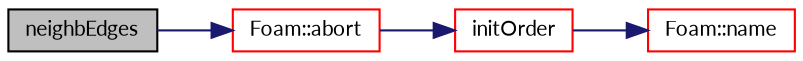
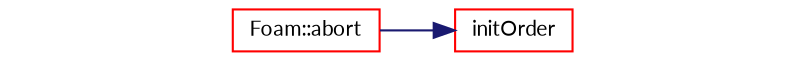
node "neighbEdges": removed
node "Foam::name": removed
